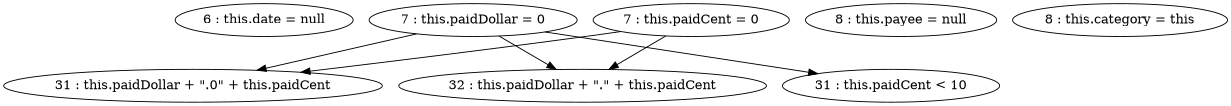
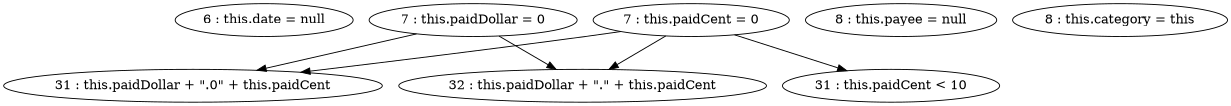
edge "7 : this.paidDollar = 0" -> "31 : this.paidCent < 10": now "7 : this.paidCent = 0" -> "31 : this.paidCent < 10"
